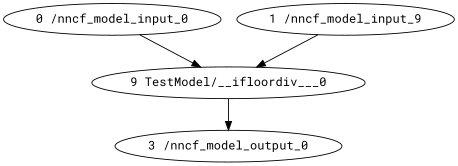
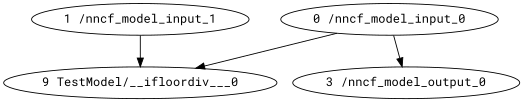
node "1 /nncf_model_input_9": label "1 /nncf_model_input_9" -> "1 /nncf_model_input_1"
edge "9 TestModel/__ifloordiv___0" -> "3 /nncf_model_output_0": now "0 /nncf_model_input_0" -> "3 /nncf_model_output_0"
